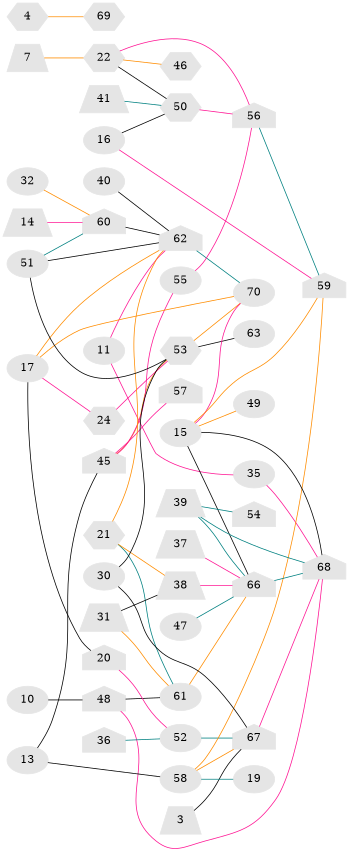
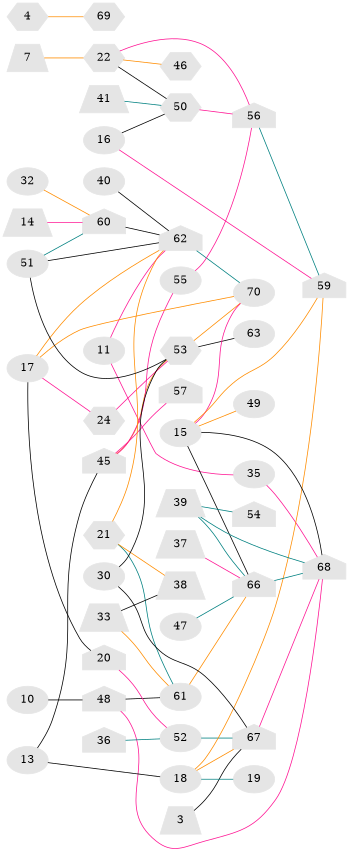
edge "38" -- "66": removed
node "31": label "31" -> "33"
node "58": label "58" -> "18"
